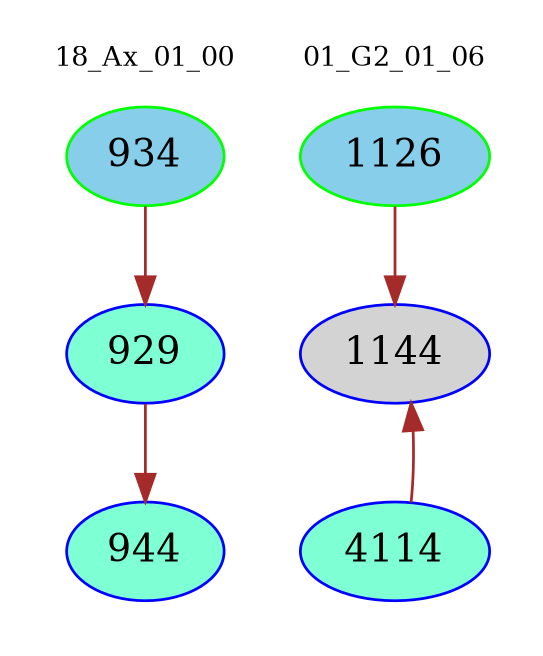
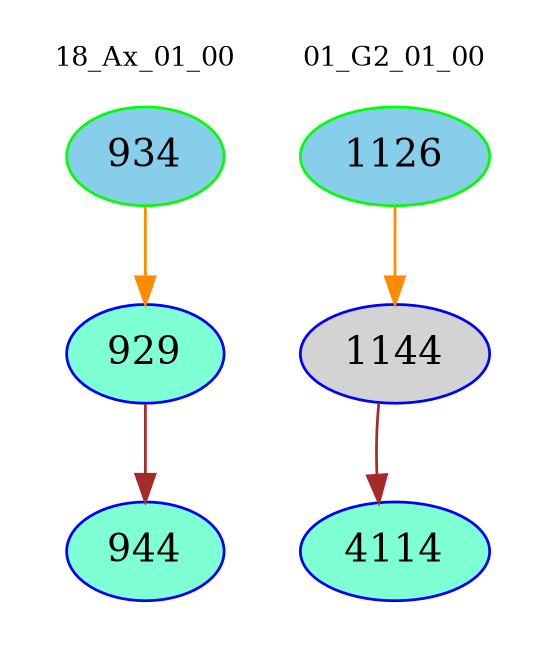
cluster "01_G2_01_06": label "01_G2_01_06" -> "01_G2_01_00"
edge "934" -> "929": color brown -> darkorange
edge "1126" -> "1144": color brown -> darkorange
edge "4114" -> "1144": reversed
